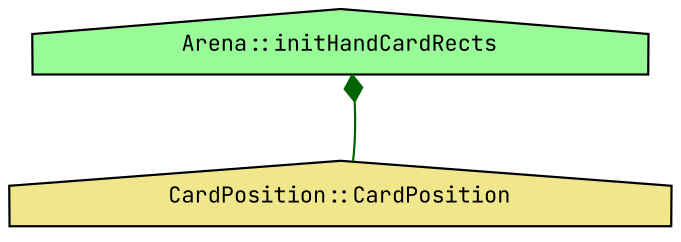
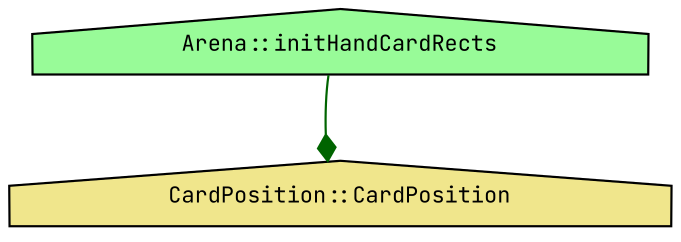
edge "CardPosition::CardPosition" -> "Arena::initHandCardRects": reversed
